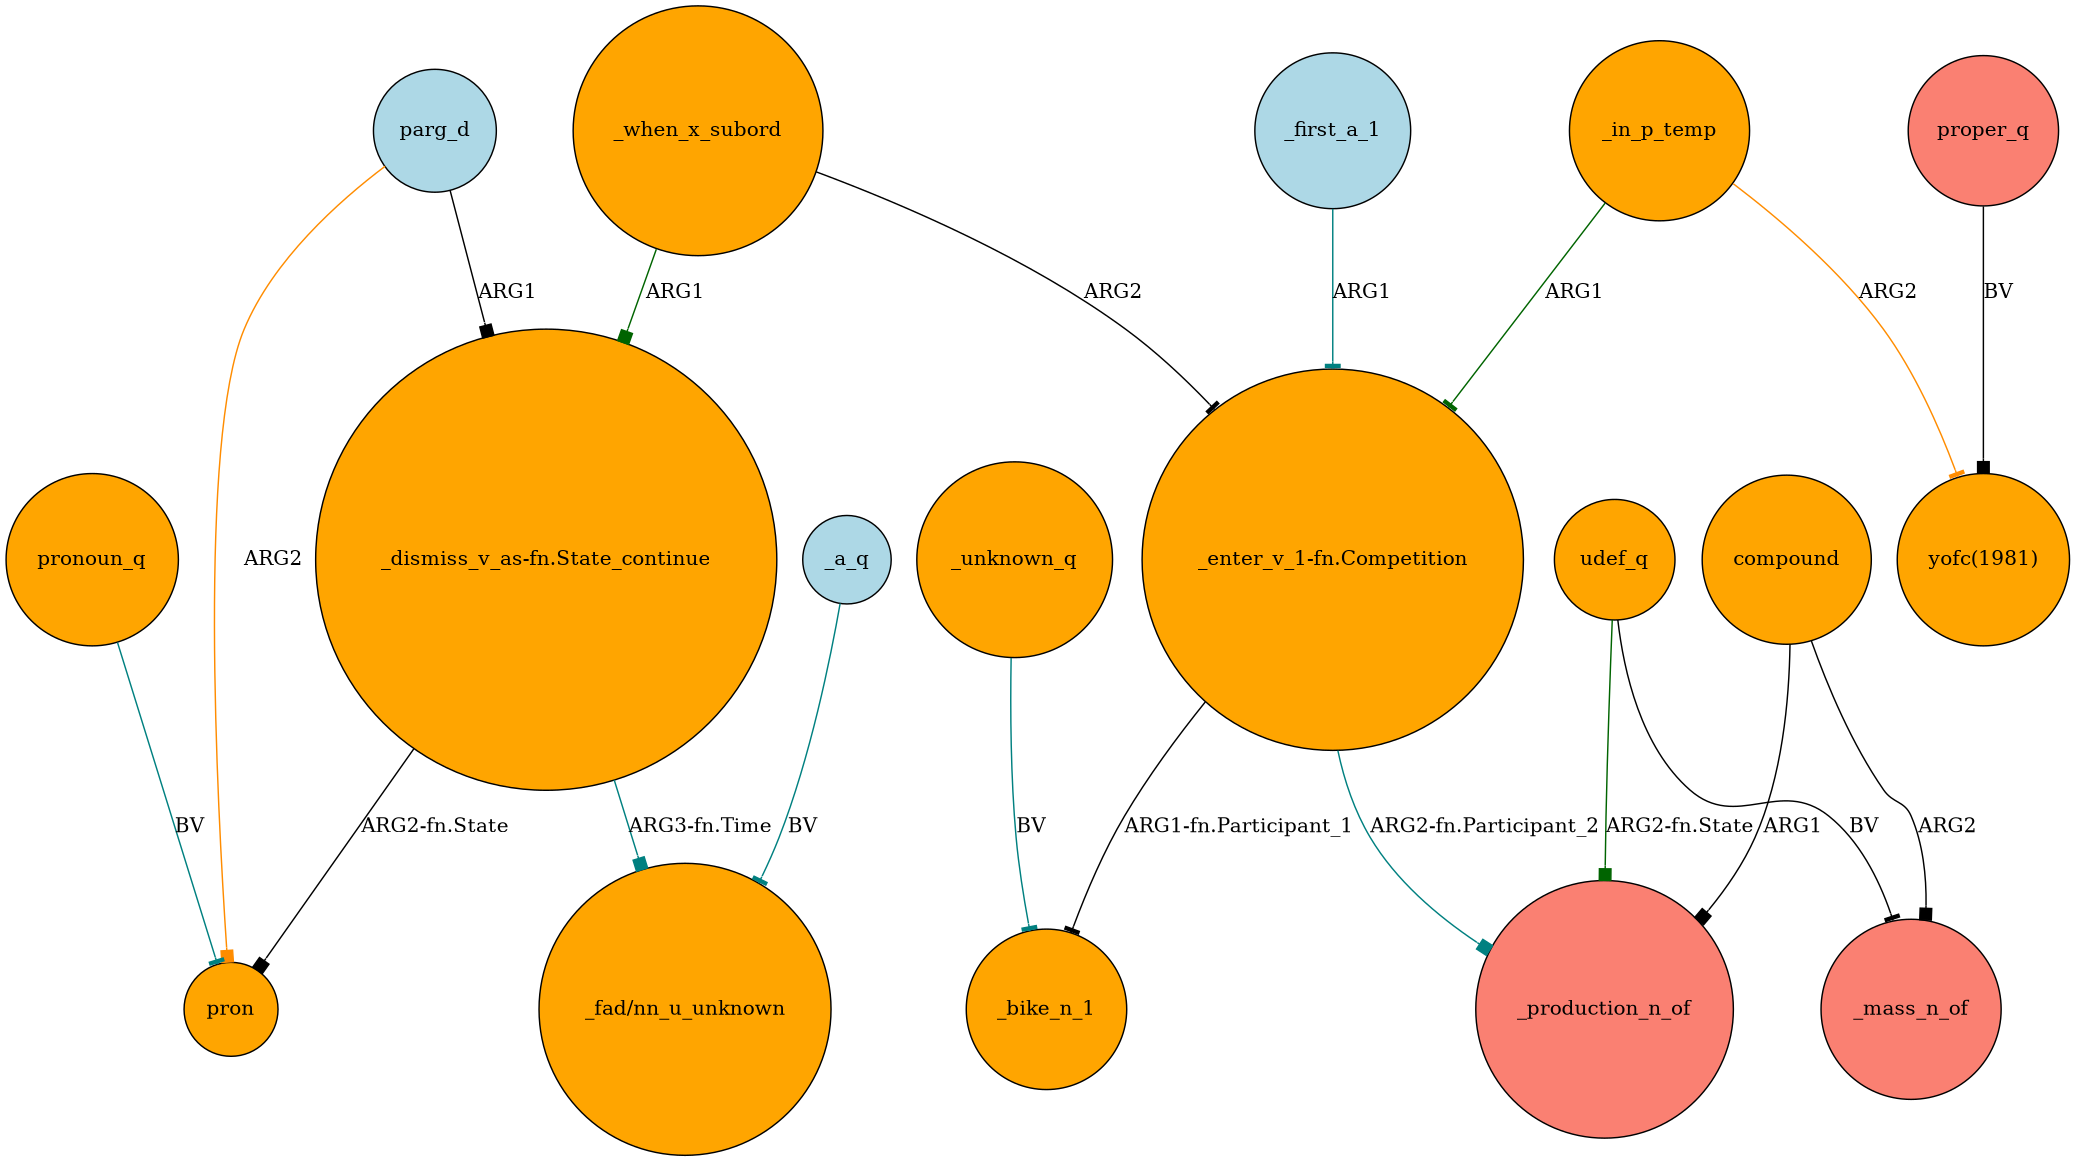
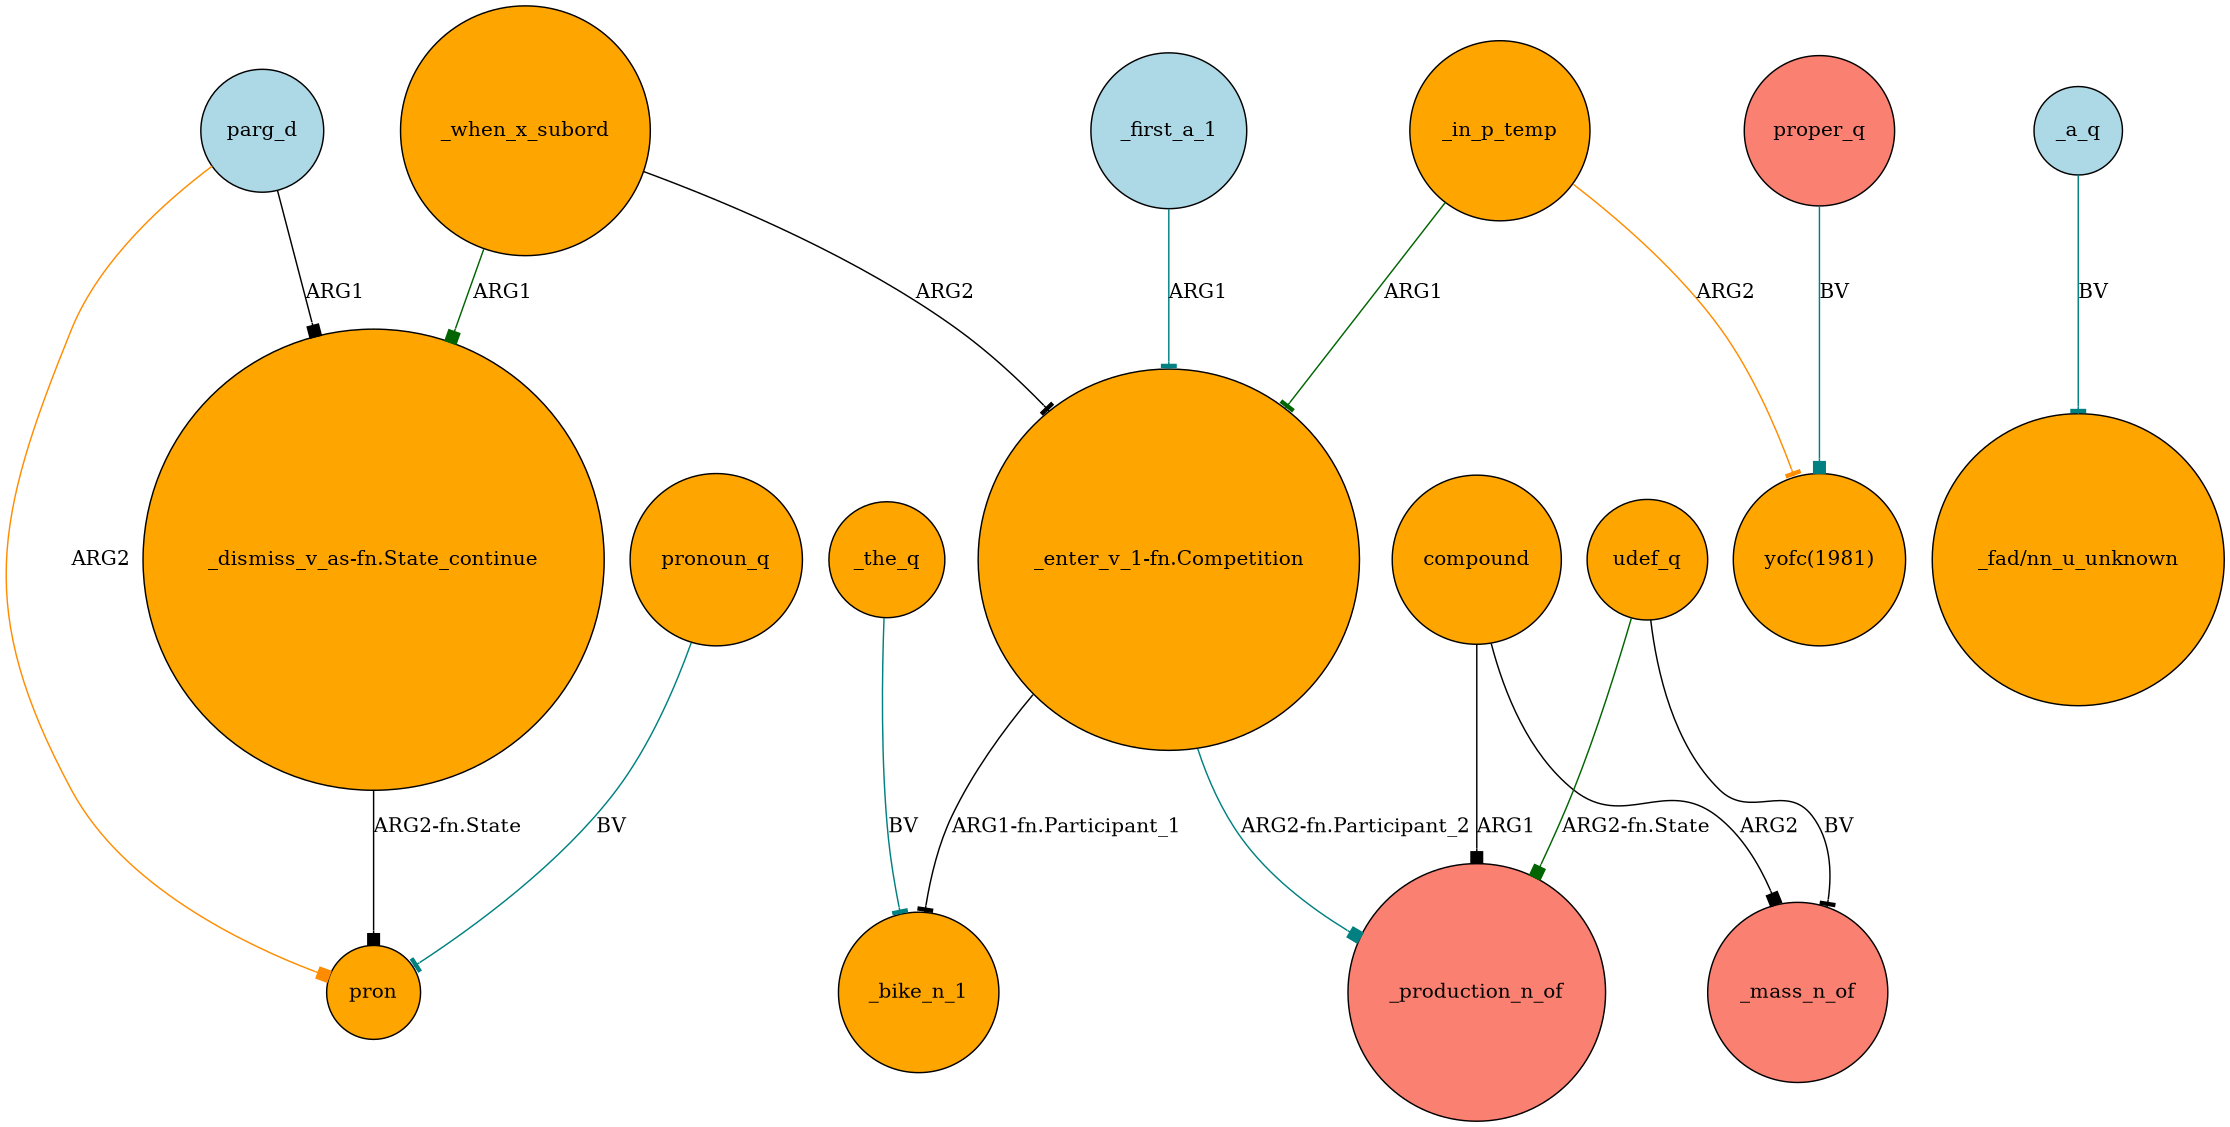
edge "proper_q" -> "yofc(1981)": color black -> teal
node "_unknown_q": label "_unknown_q" -> "_the_q"
edge "_dismiss_v_as-fn.State_continue" -> "_fad/nn_u_unknown": removed, label "ARG3-fn.Time"
